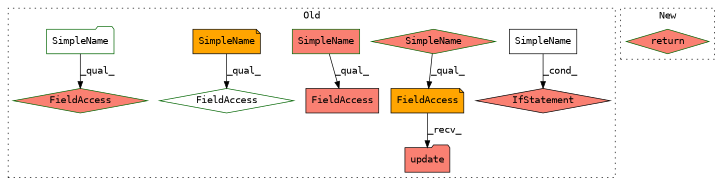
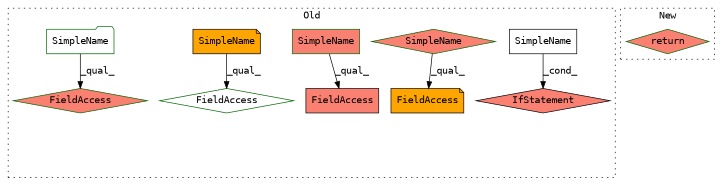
node "update": removed
